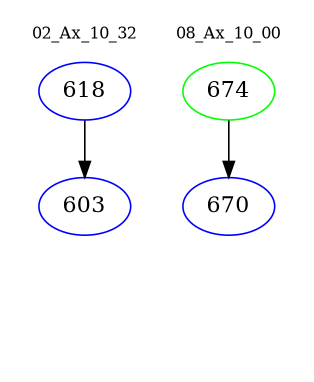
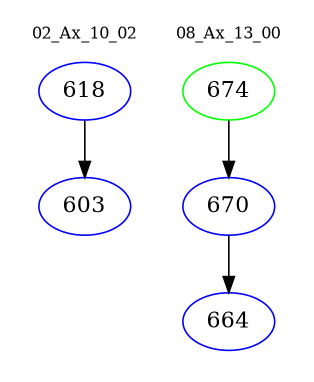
cluster "02_Ax_10_32": label "02_Ax_10_32" -> "02_Ax_10_02"
cluster "08_Ax_10_00": label "08_Ax_10_00" -> "08_Ax_13_00"
node "664": added
